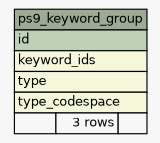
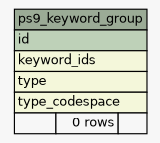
node "ps9_keyword_group": text "3 rows" -> "0 rows"
